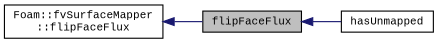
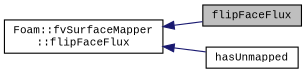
edge "hasUnmapped" -> "flipFaceFlux": now "hasUnmapped" -> "Foam::fvSurfaceMapper ::flipFaceFlux"
